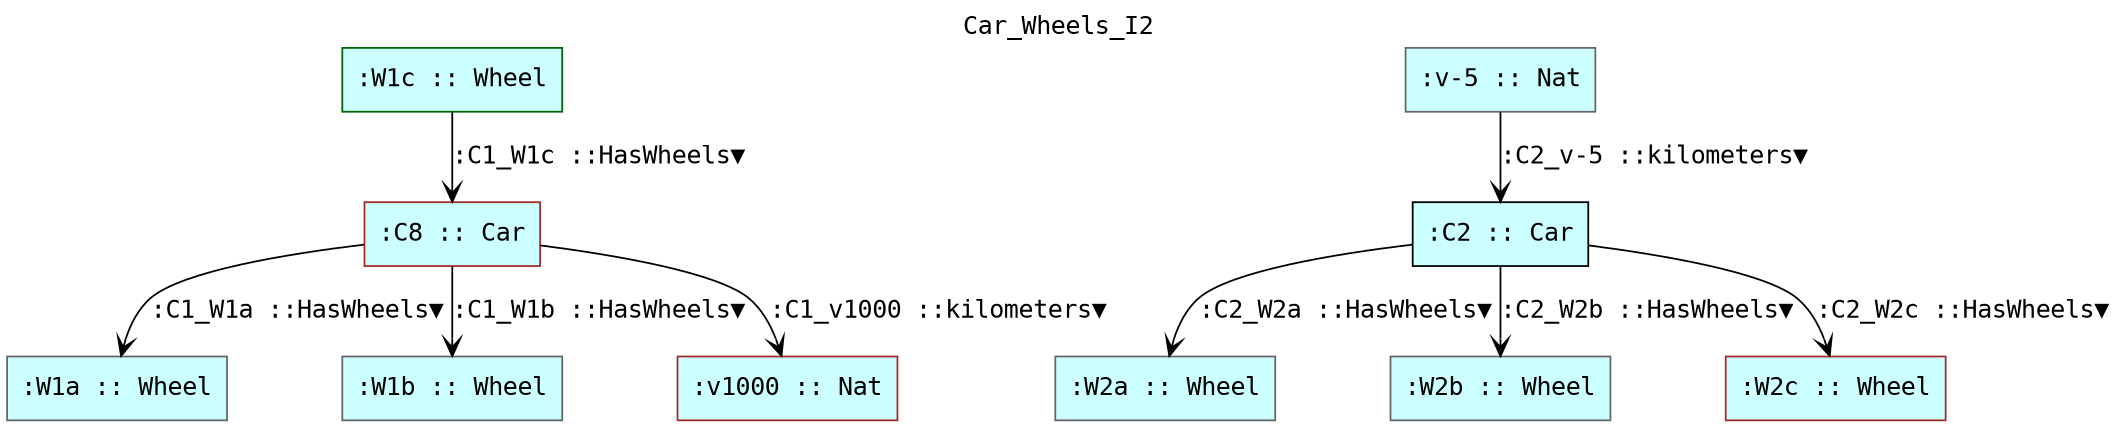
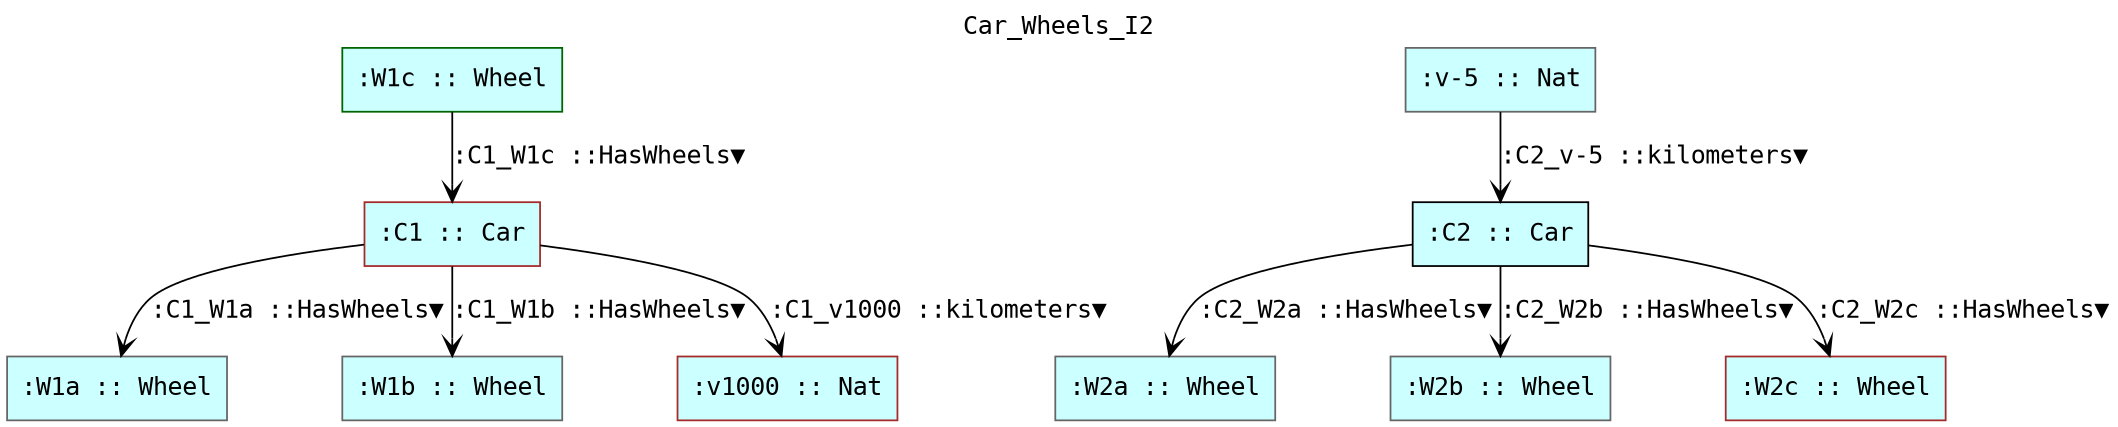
node ":C8 :: Car": label ":C8 :: Car" -> ":C1 :: Car"
